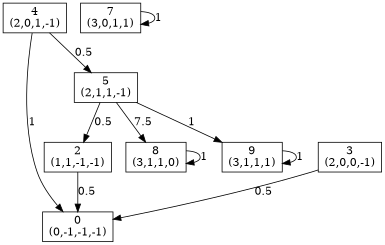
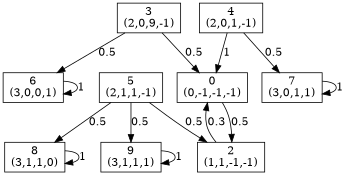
edge "4 (2,0,1,-1)" -> "5 (2,1,1,-1)": now "4 (2,0,1,-1)" -> "7 (3,0,1,1)"
node "6 (3,0,0,1)": added
edge "0 (0,-1,-1,-1)" -> "2 (1,1,-1,-1)": added, label "0.5"
edge "5 (2,1,1,-1)" -> "8 (3,1,1,0)": label "7.5" -> "0.5"
edge "5 (2,1,1,-1)" -> "9 (3,1,1,1)": label "1" -> "0.5"
node "3 (2,0,0,-1)": label "3 (2,0,0,-1)" -> "3 (2,0,9,-1)"
edge "2 (1,1,-1,-1)" -> "0 (0,-1,-1,-1)": label "0.5" -> "0.3"
